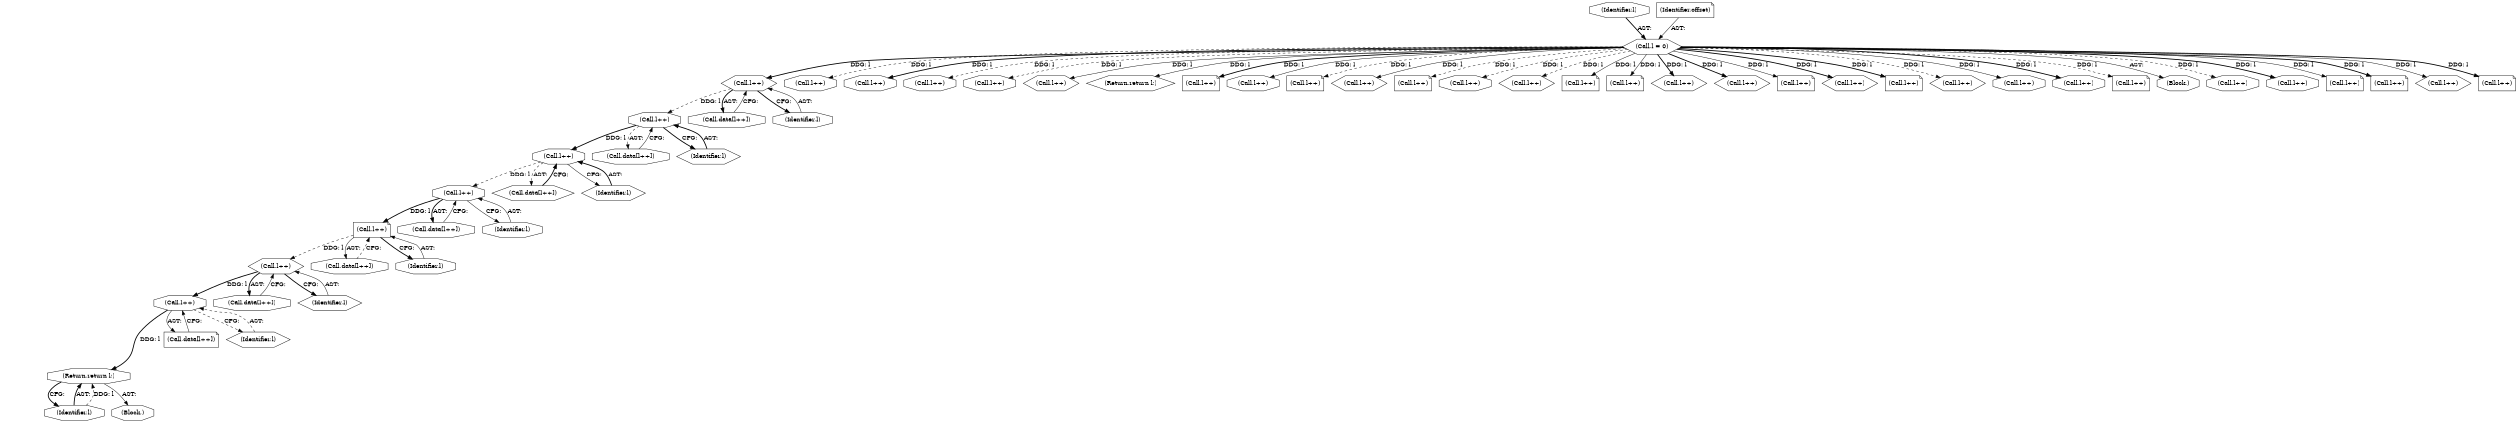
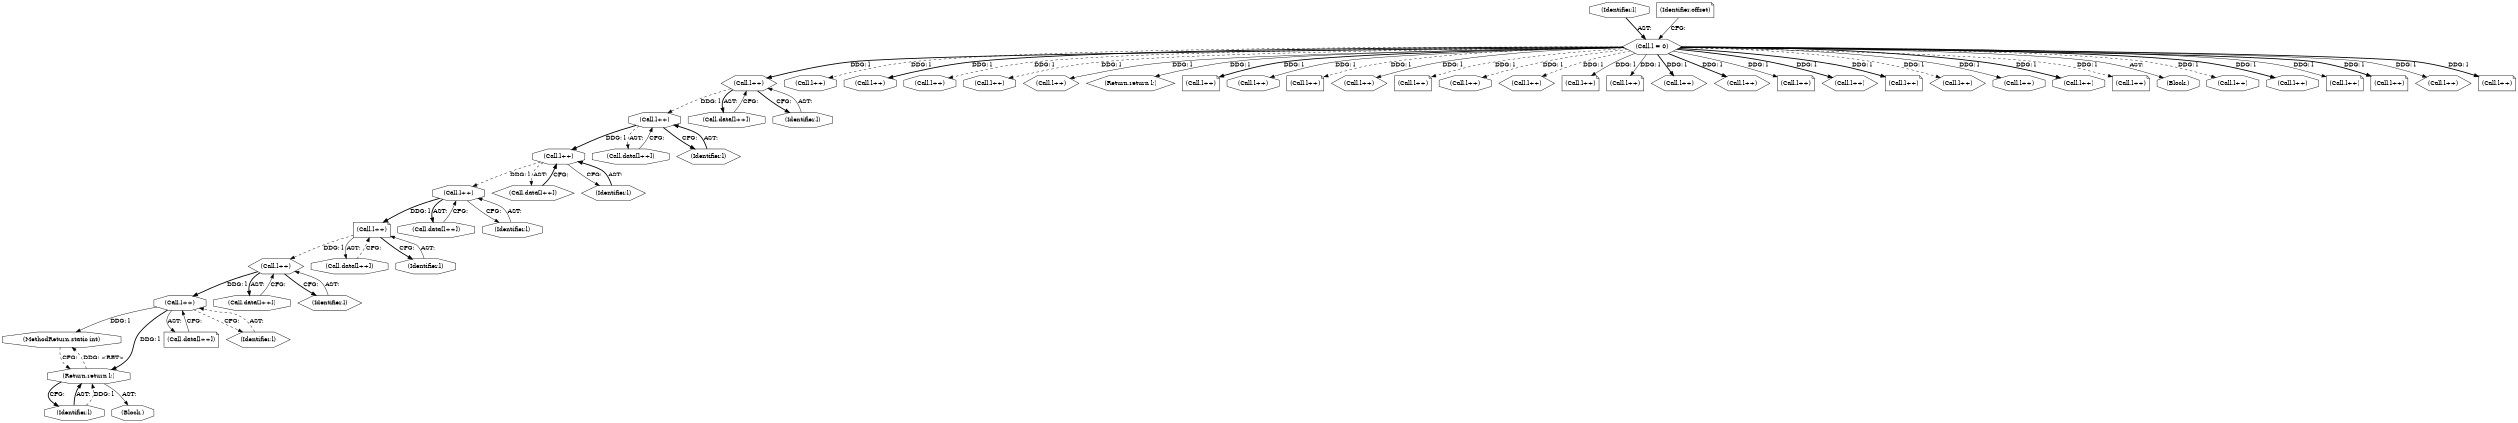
edge "(Identifier,offset)" -> "(Call,l = 0)": label "AST: " -> "CFG: "
node "(MethodReturn,static int)": added
